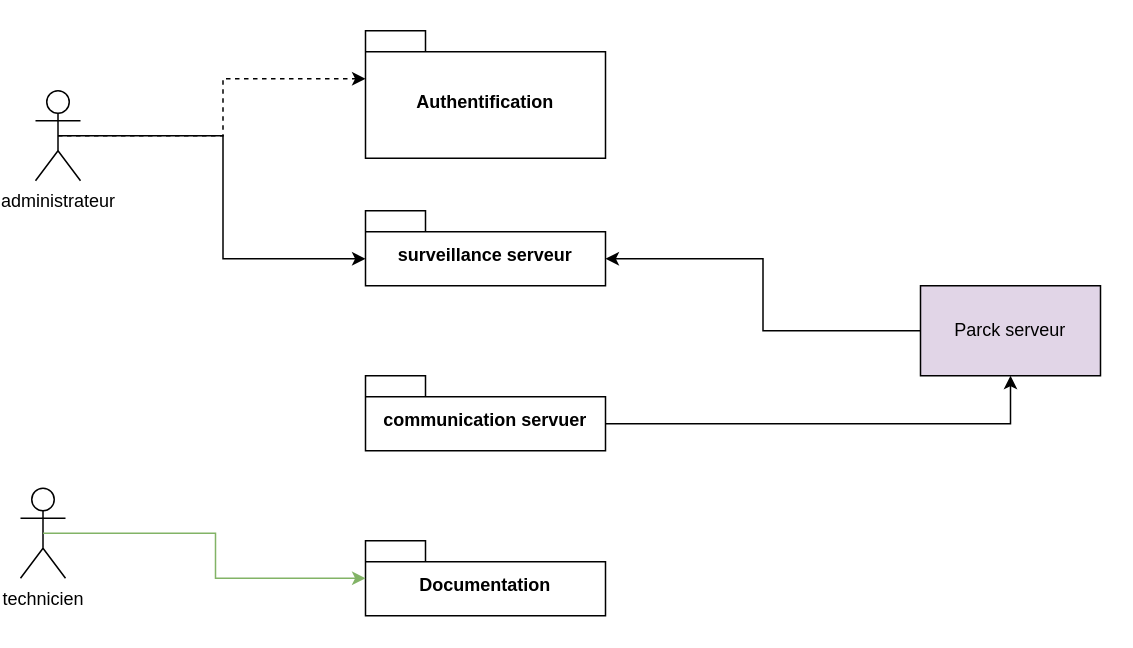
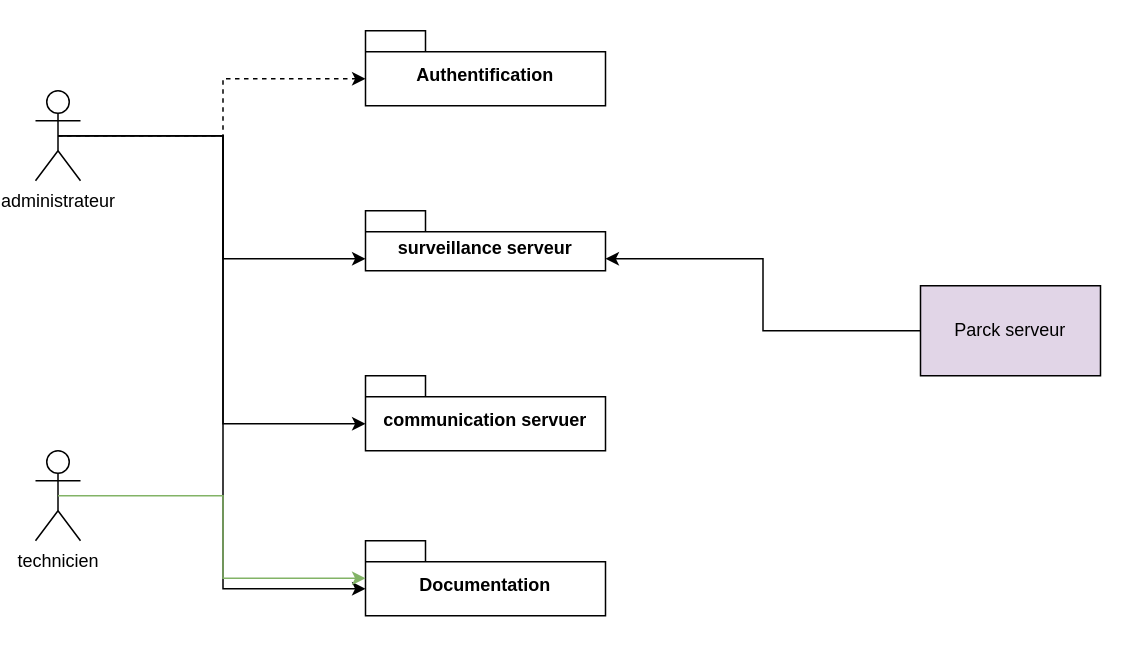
node "Authentification": size 240x128 -> 240x75
node "surveillance serveur": size 240x75 -> 240x60
edge "administrateur" -> "communication servuer": added
edge "communication servuer" -> "Parck serveur": removed
node "technicien": moved (43, 533) -> (58, 496)
edge "administrateur" -> "Documentation": added
